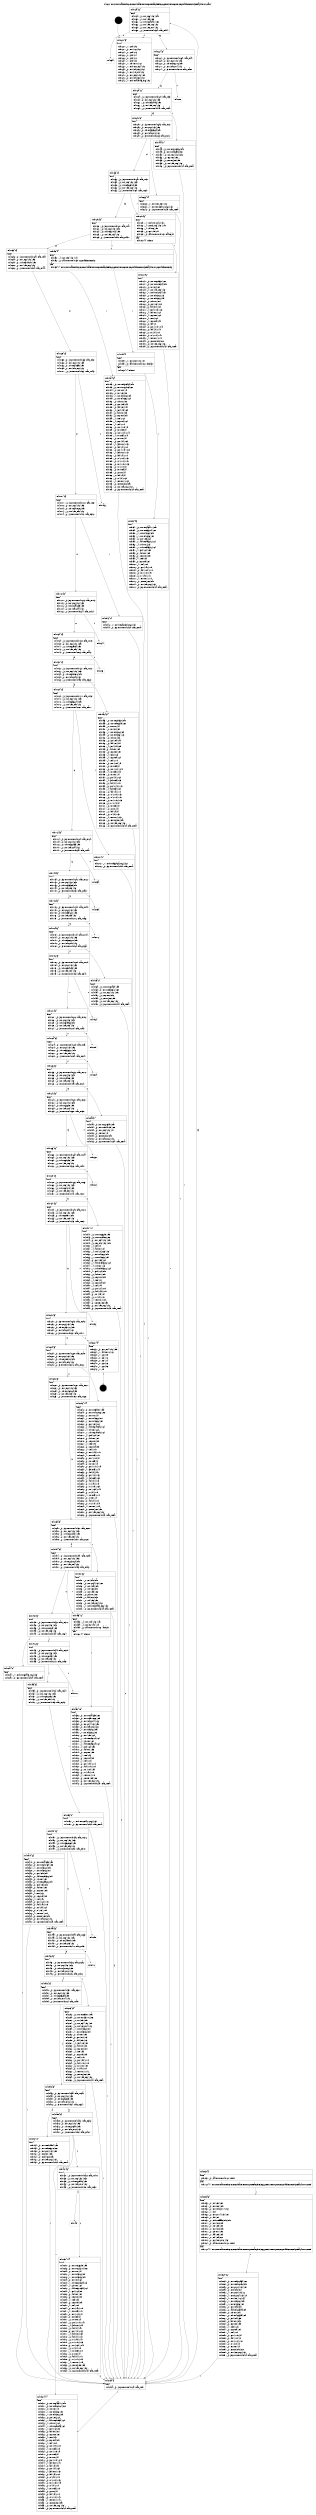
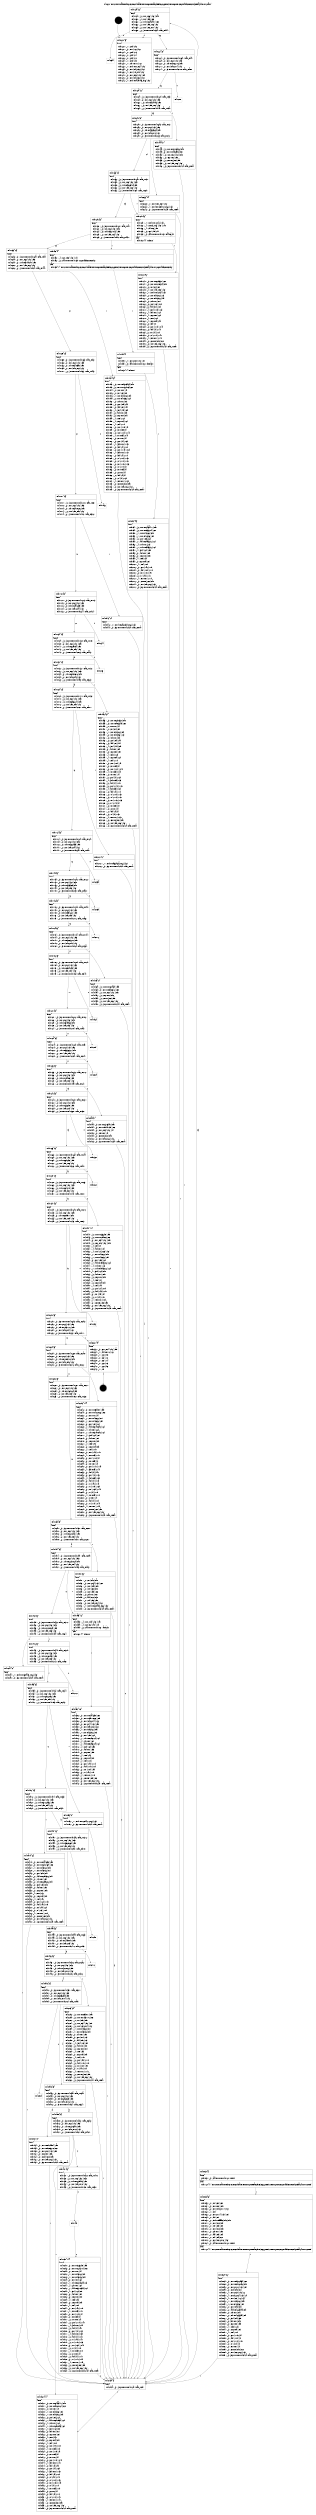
edge "0x401865 [25]" -> "0x40187e [25]": added, label "15"
node "0x401978 [25]": added
node "0x40202d": added
edge "0x401a27 [25]" -> "0x401cb0 [144]": now "0x401a40" -> "0x401cb0 [144]"
